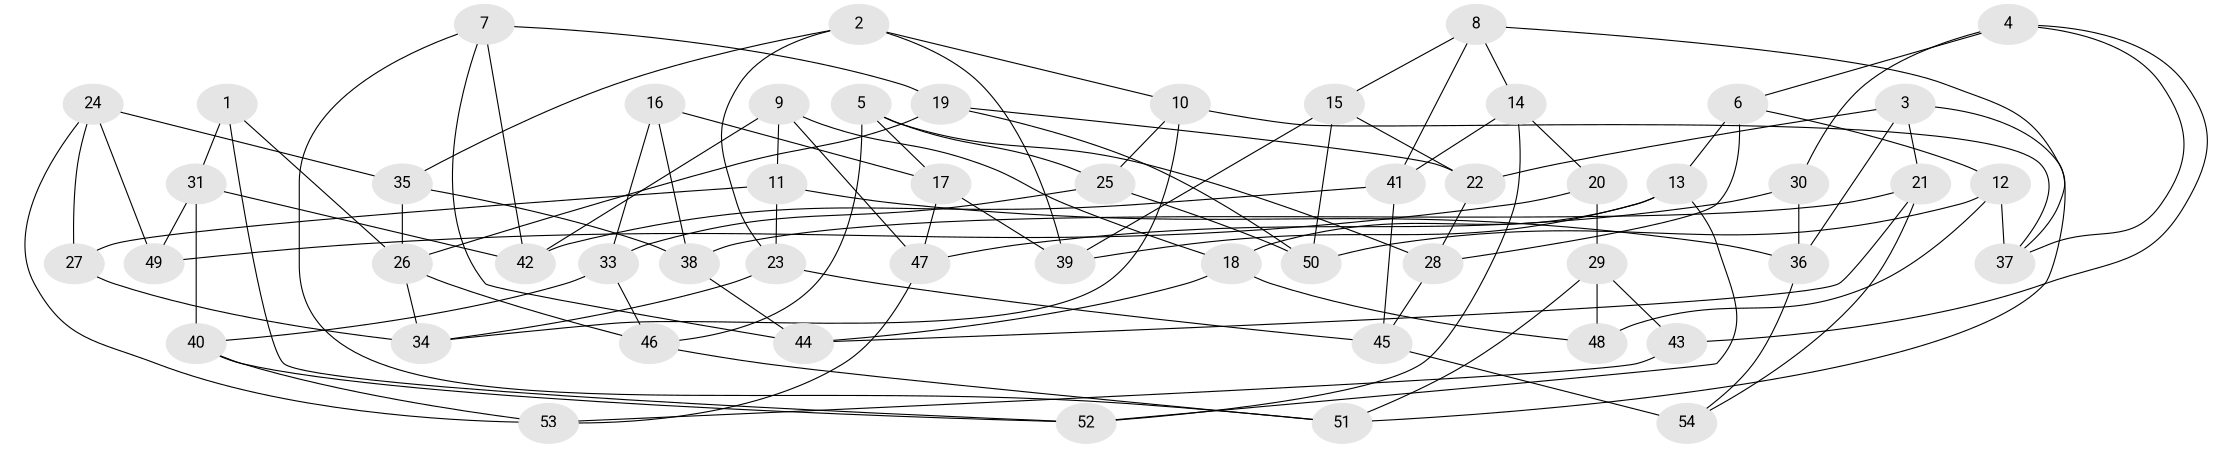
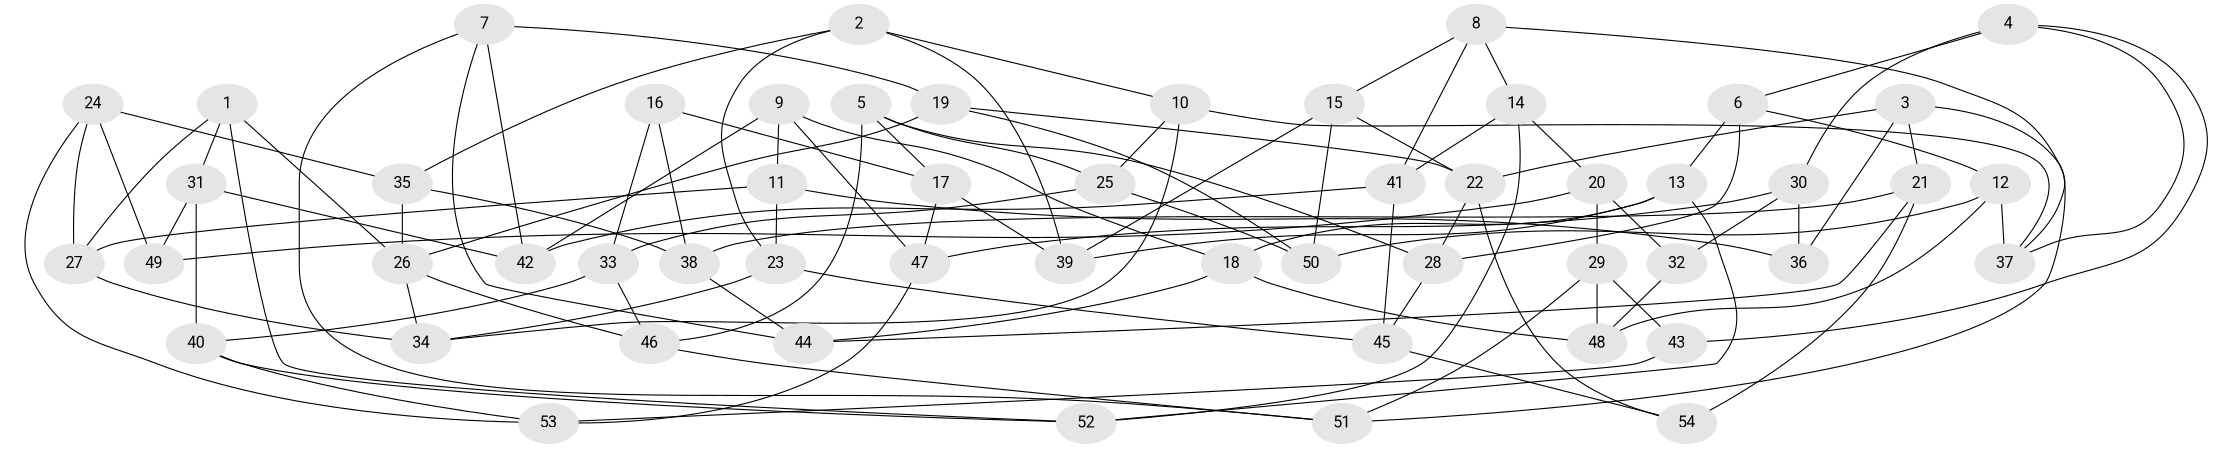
edge "1" -- "27": added
node "32": added
edge "36" -- "54": now "22" -- "54"
